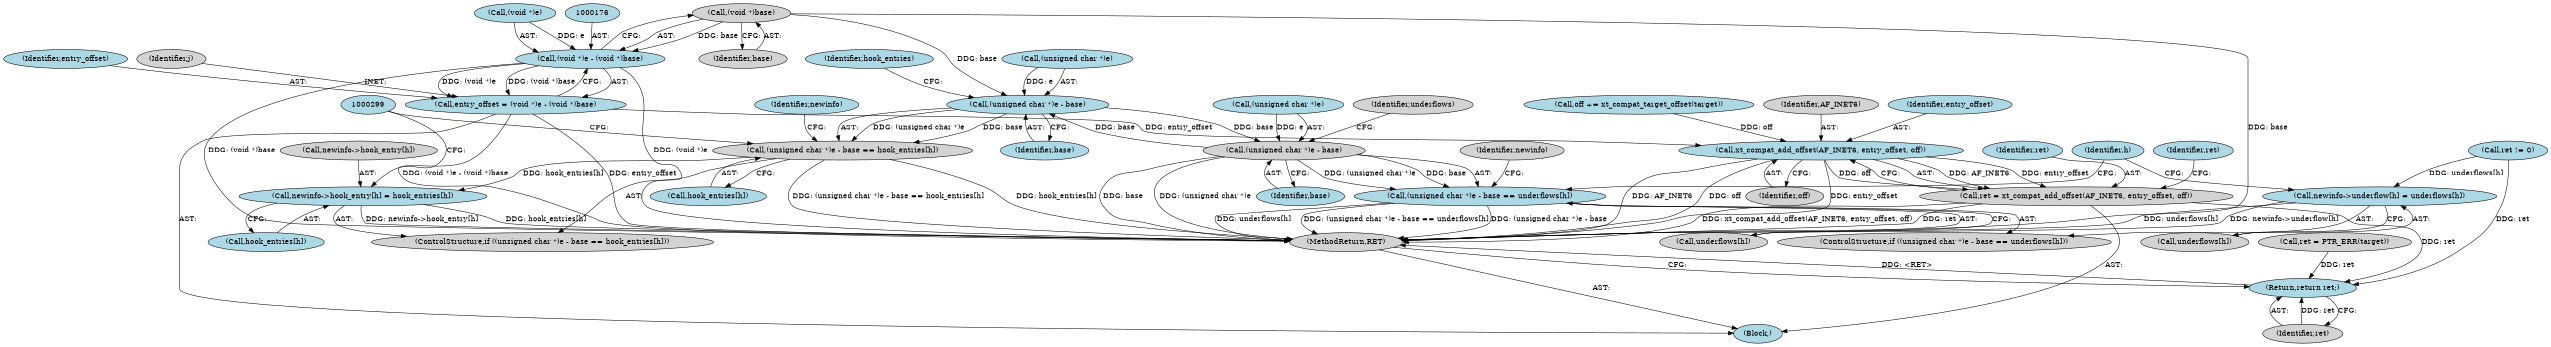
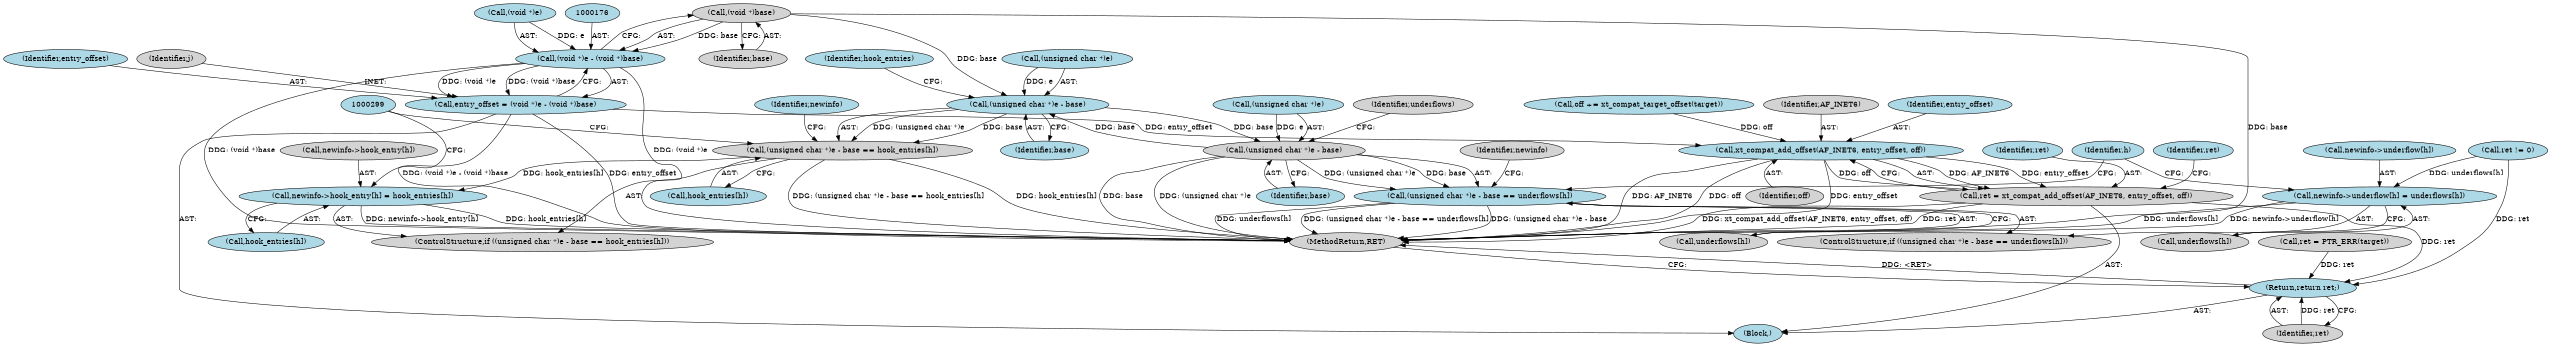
node "(Call,newinfo->underflow[h])": added
edge "(Call,xt_compat_add_offset(AF_INET6, entry_offset, off))" -> "(Identifier,off)": removed, label "CFG:"
edge "(MethodReturn,RET)" -> "(Block,)": now "(Return,return ret;)" -> "(Block,)"
